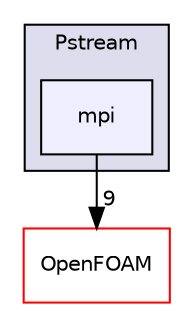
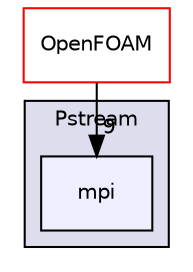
edge "mpi" -> "OpenFOAM": reversed
